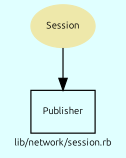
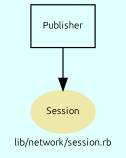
edge "Session" -> "Publisher": reversed
